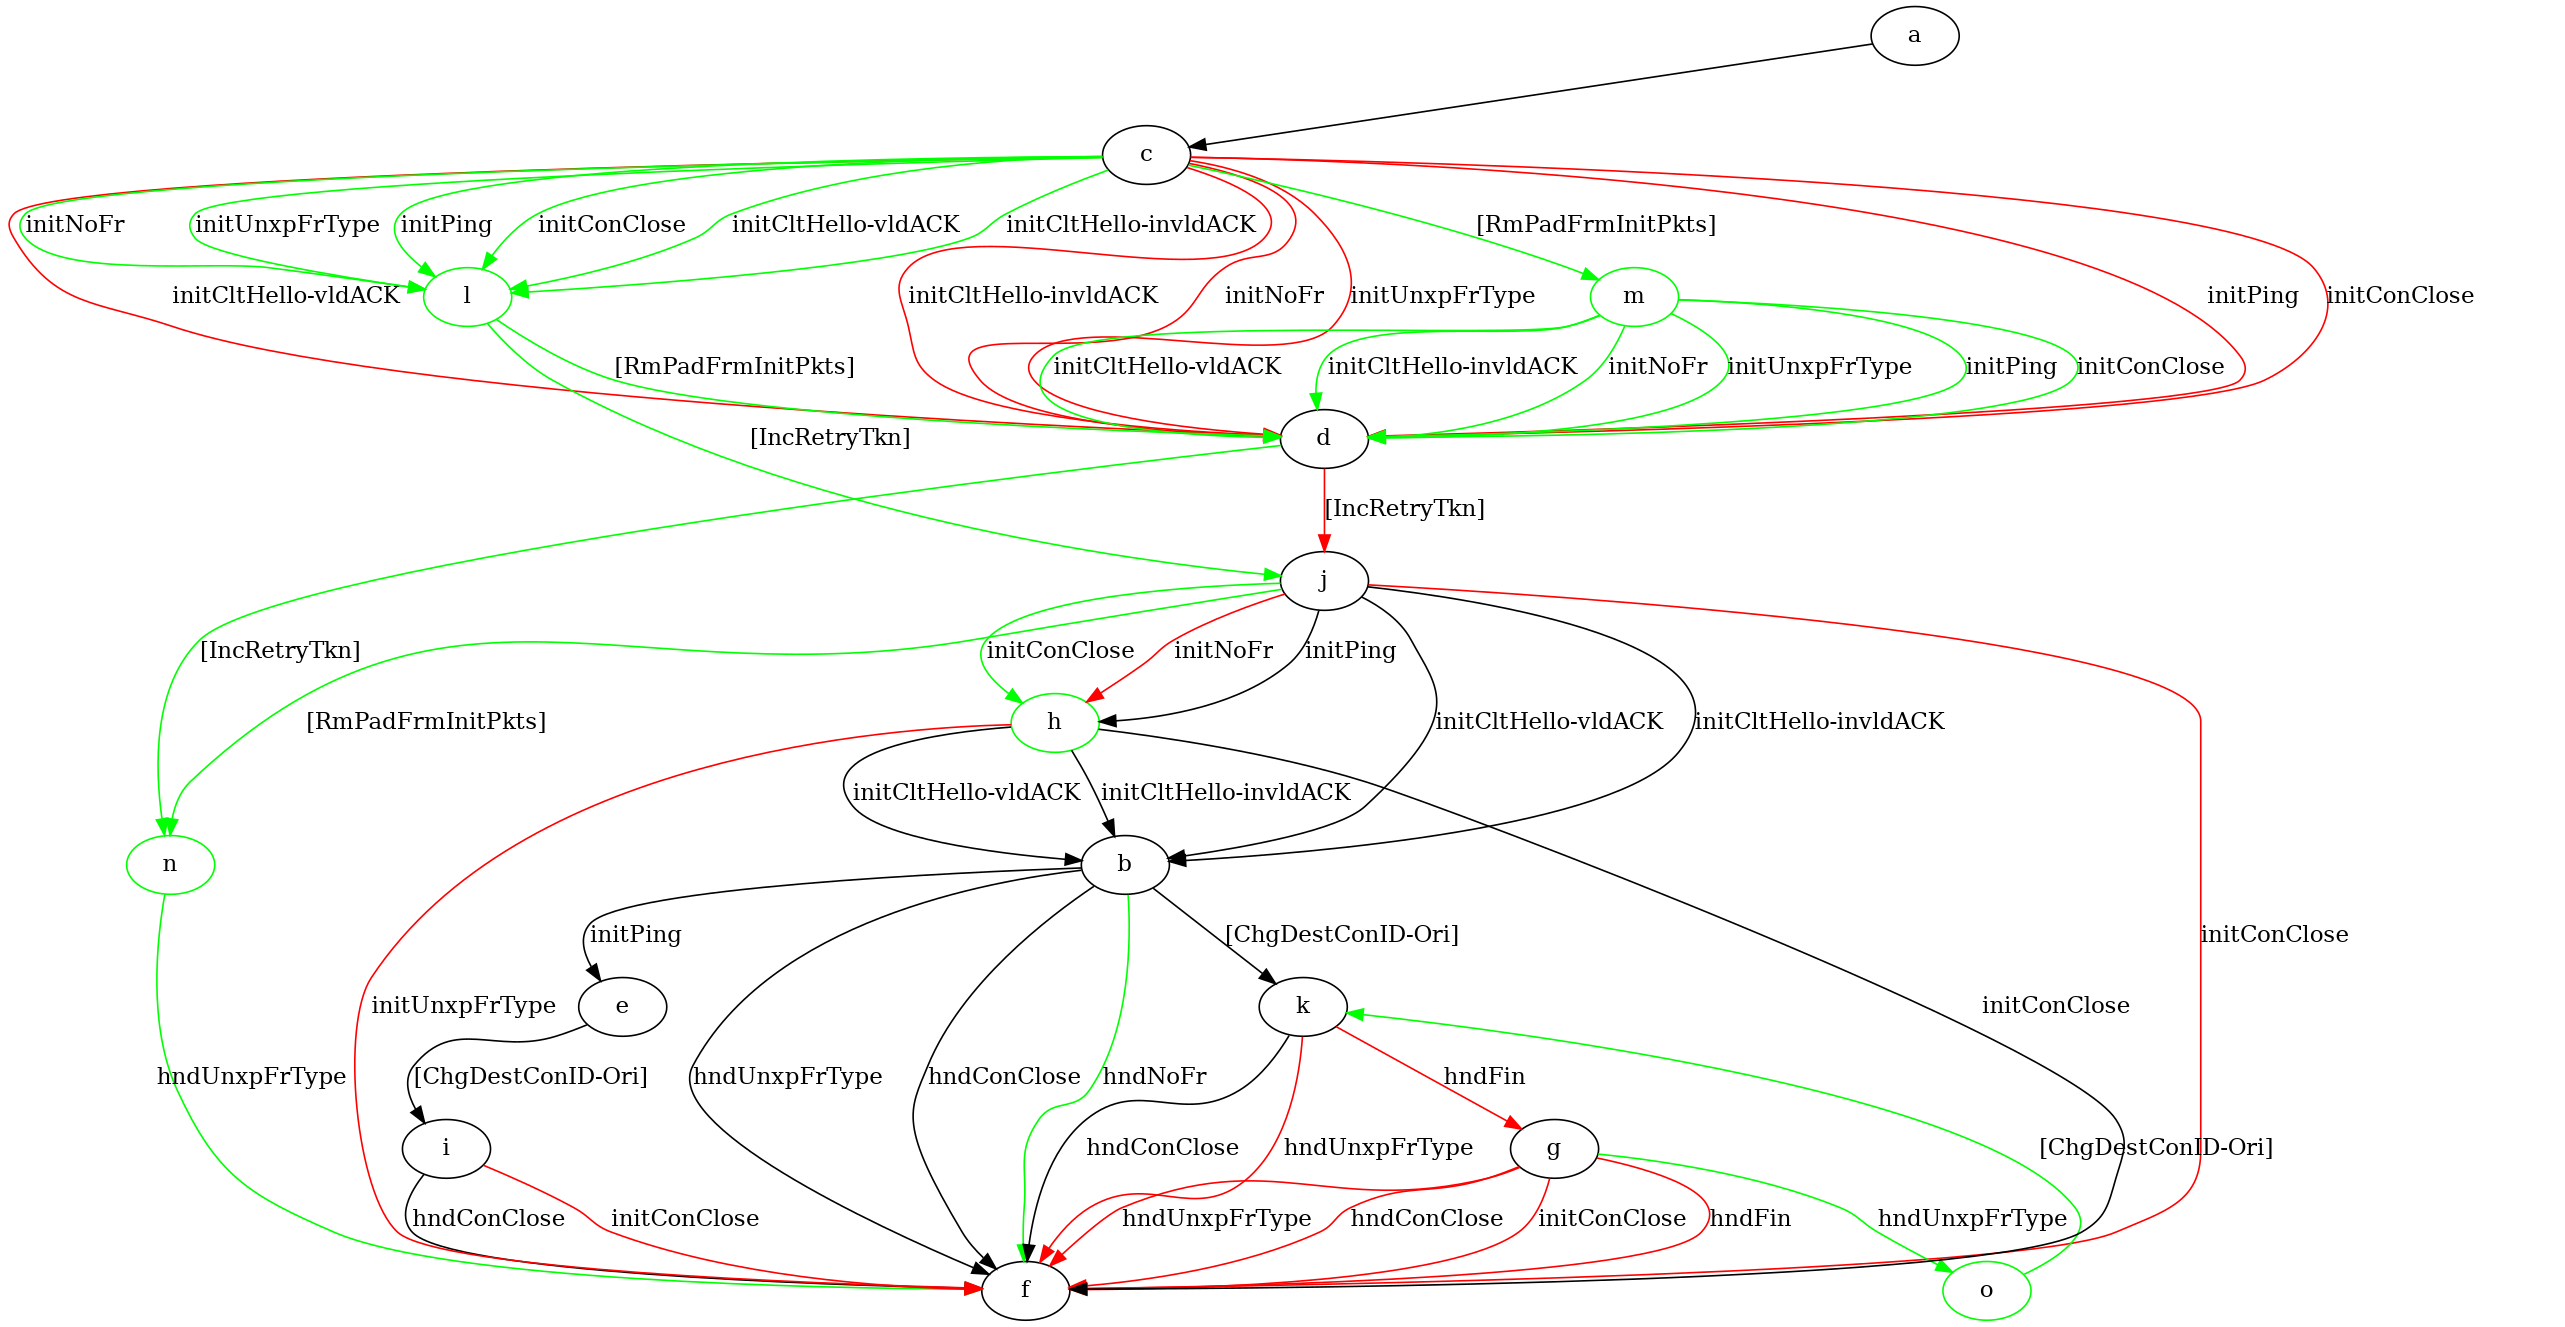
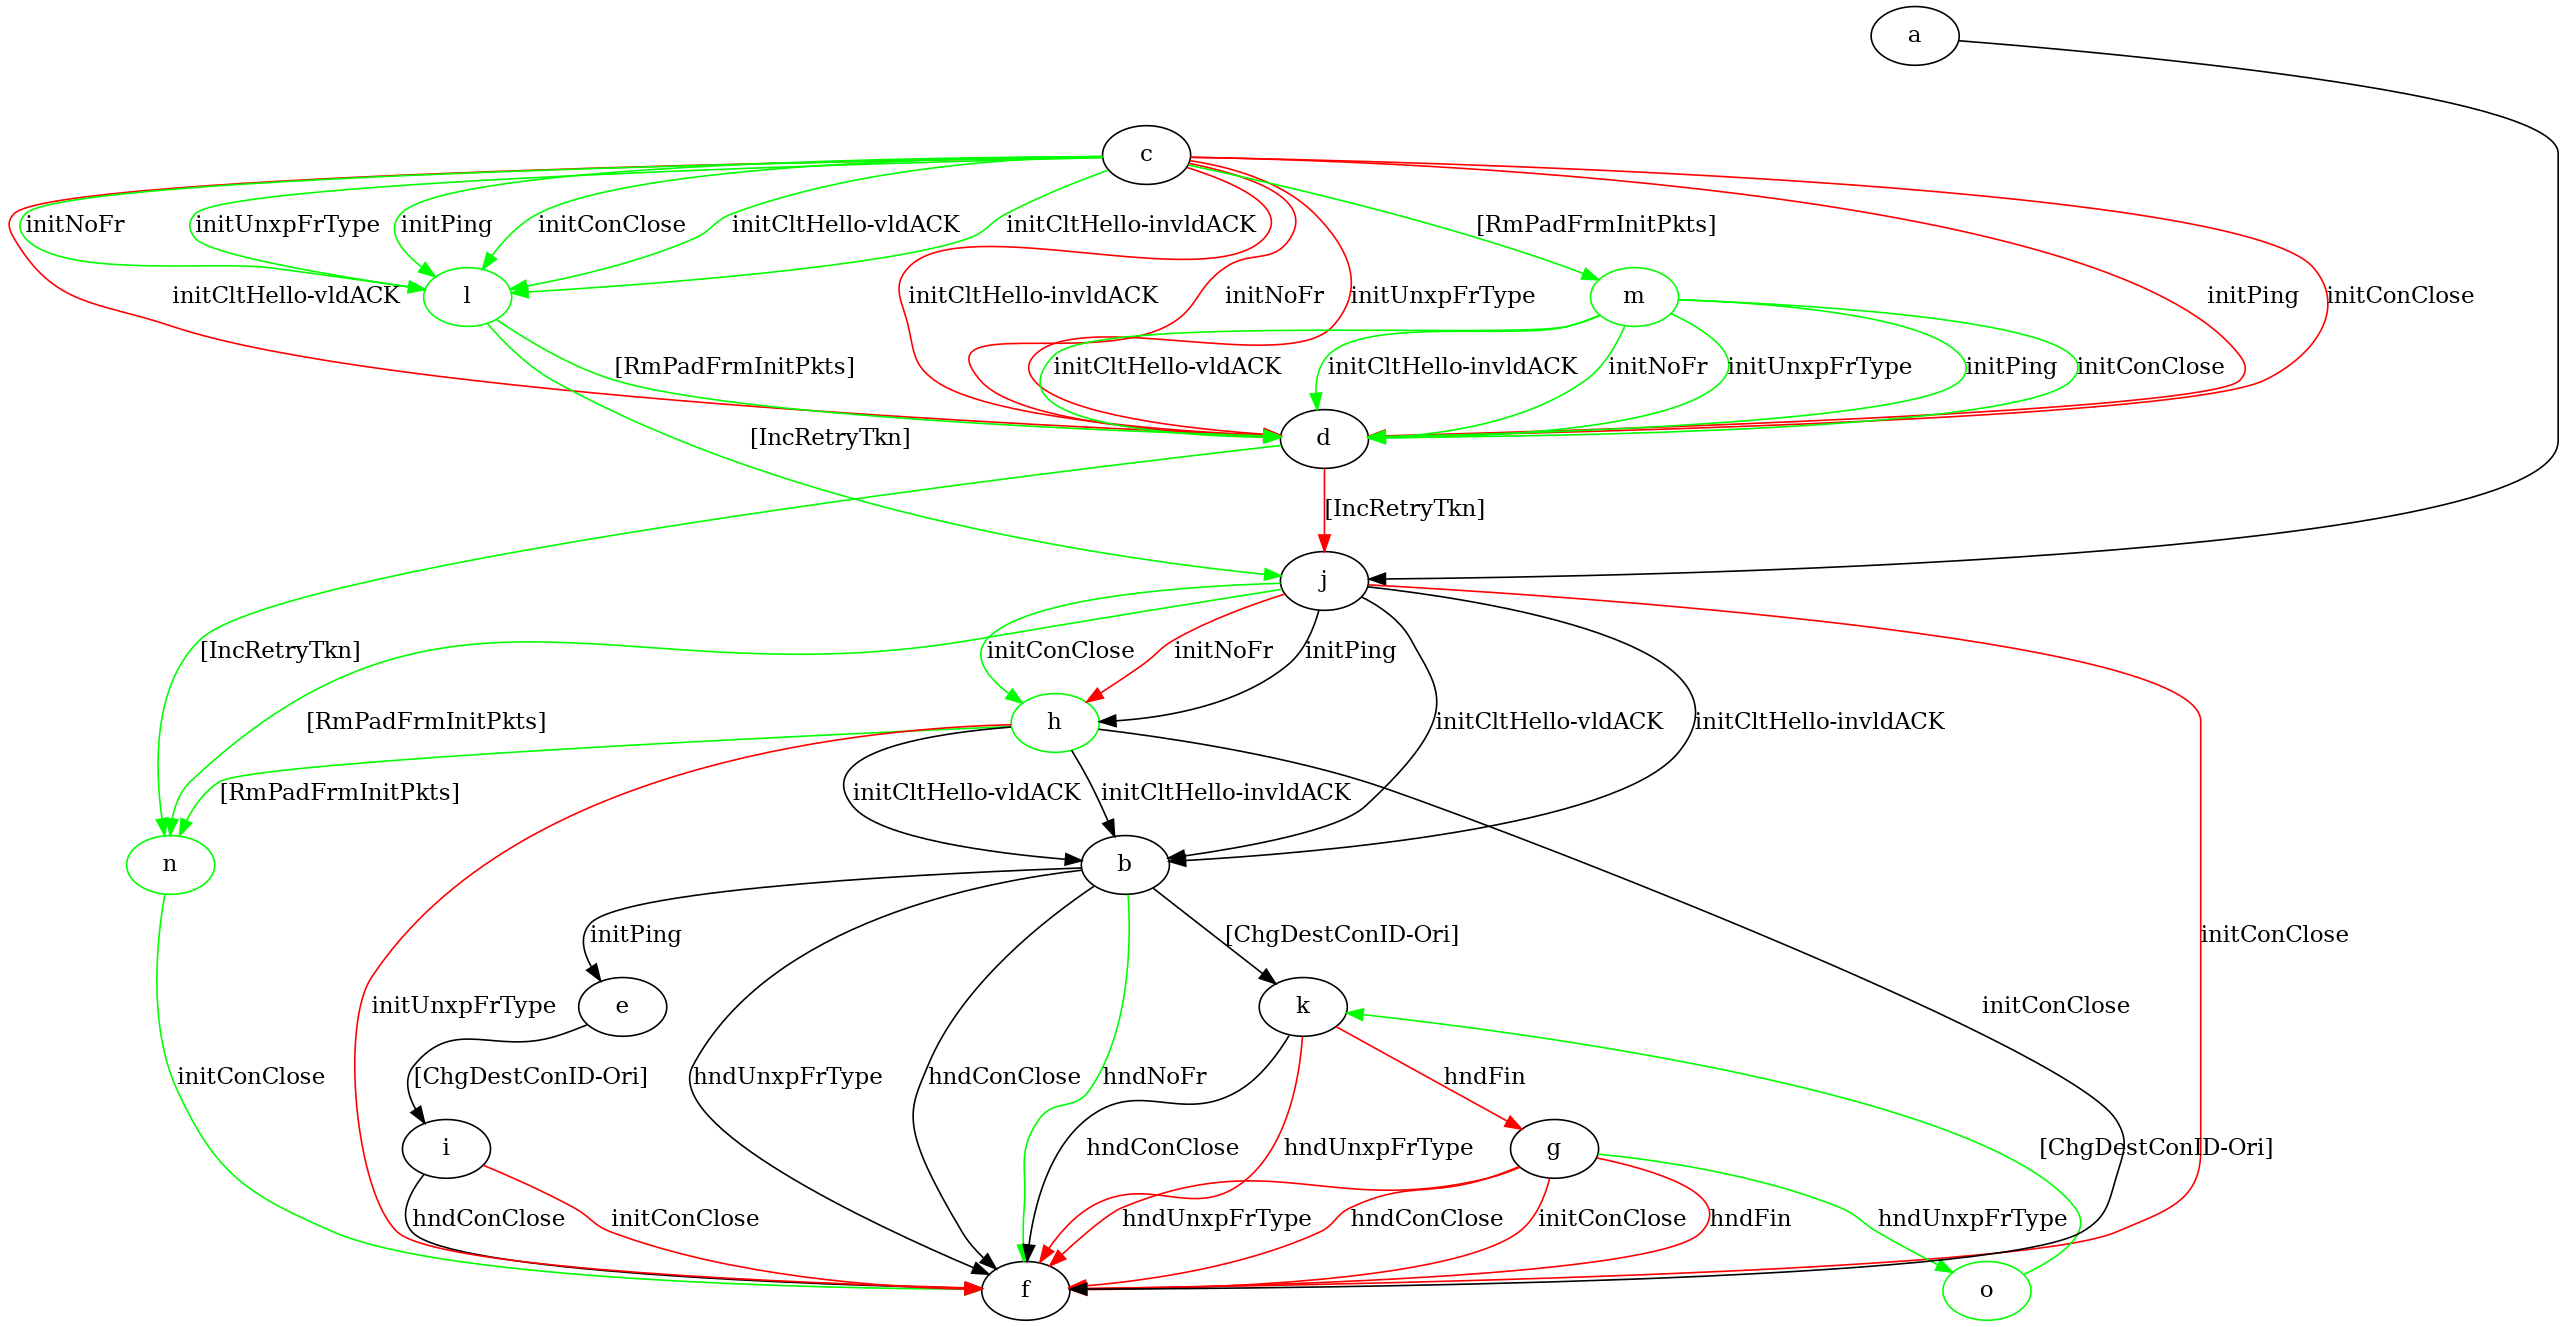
edge "a" -> "c": now "a" -> "j"
edge "h" -> "n": added, label "[RmPadFrmInitPkts]"
edge "n" -> "f": label "hndUnxpFrType " -> "initConClose "
